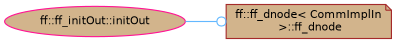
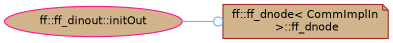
node "ff::ff_initOut::initOut": label "ff::ff_initOut::initOut" -> "ff::ff_dinout::initOut"
